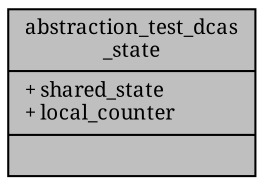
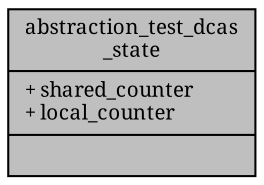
node "abstraction_test_dcas": text "+ shared_state" -> "+ shared_counter"
